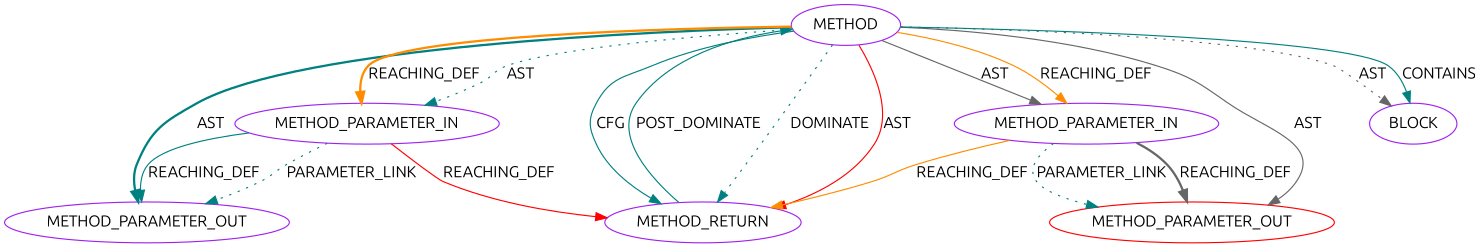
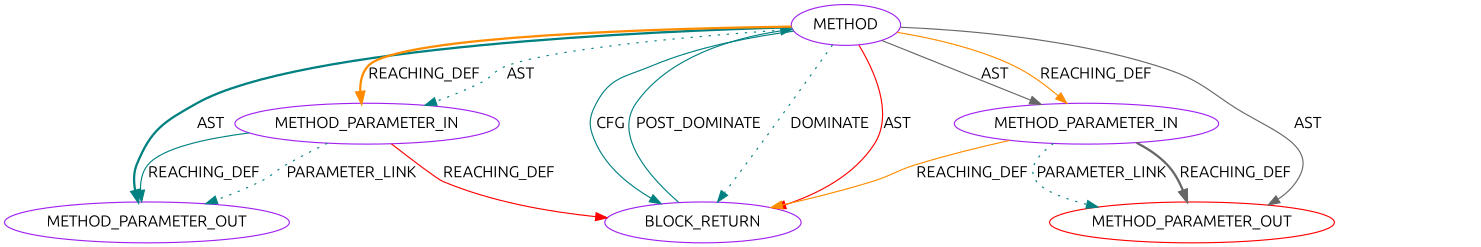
node "BLOCK": removed
node "METHOD_RETURN": label "METHOD_RETURN" -> "BLOCK_RETURN"
